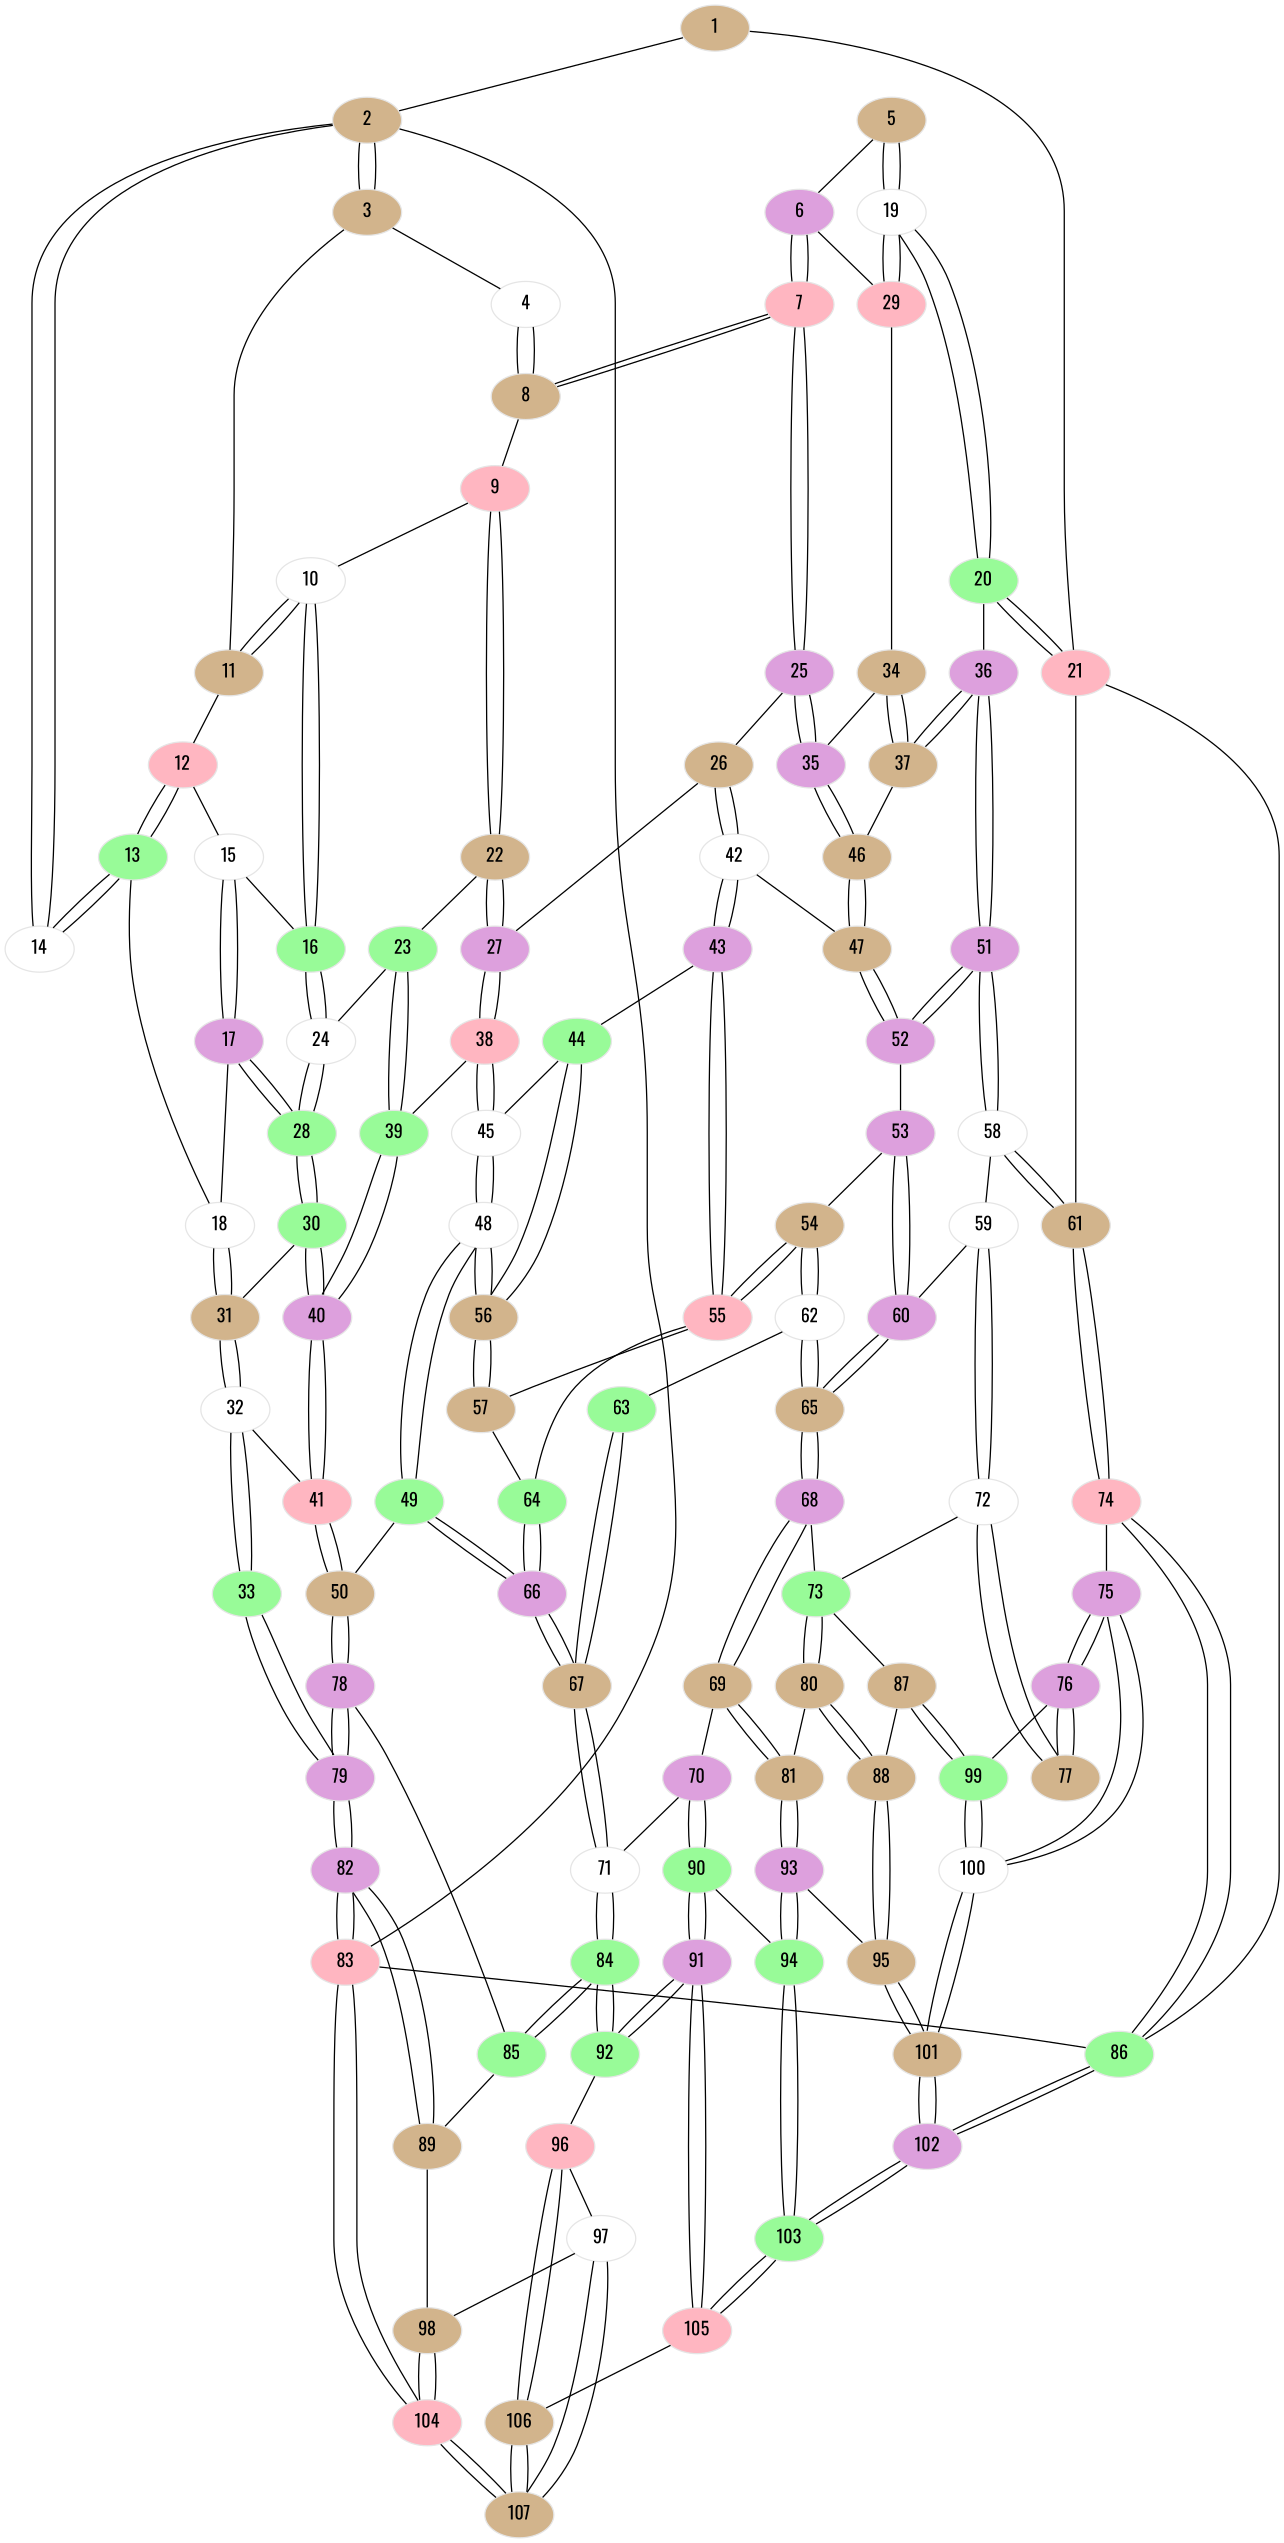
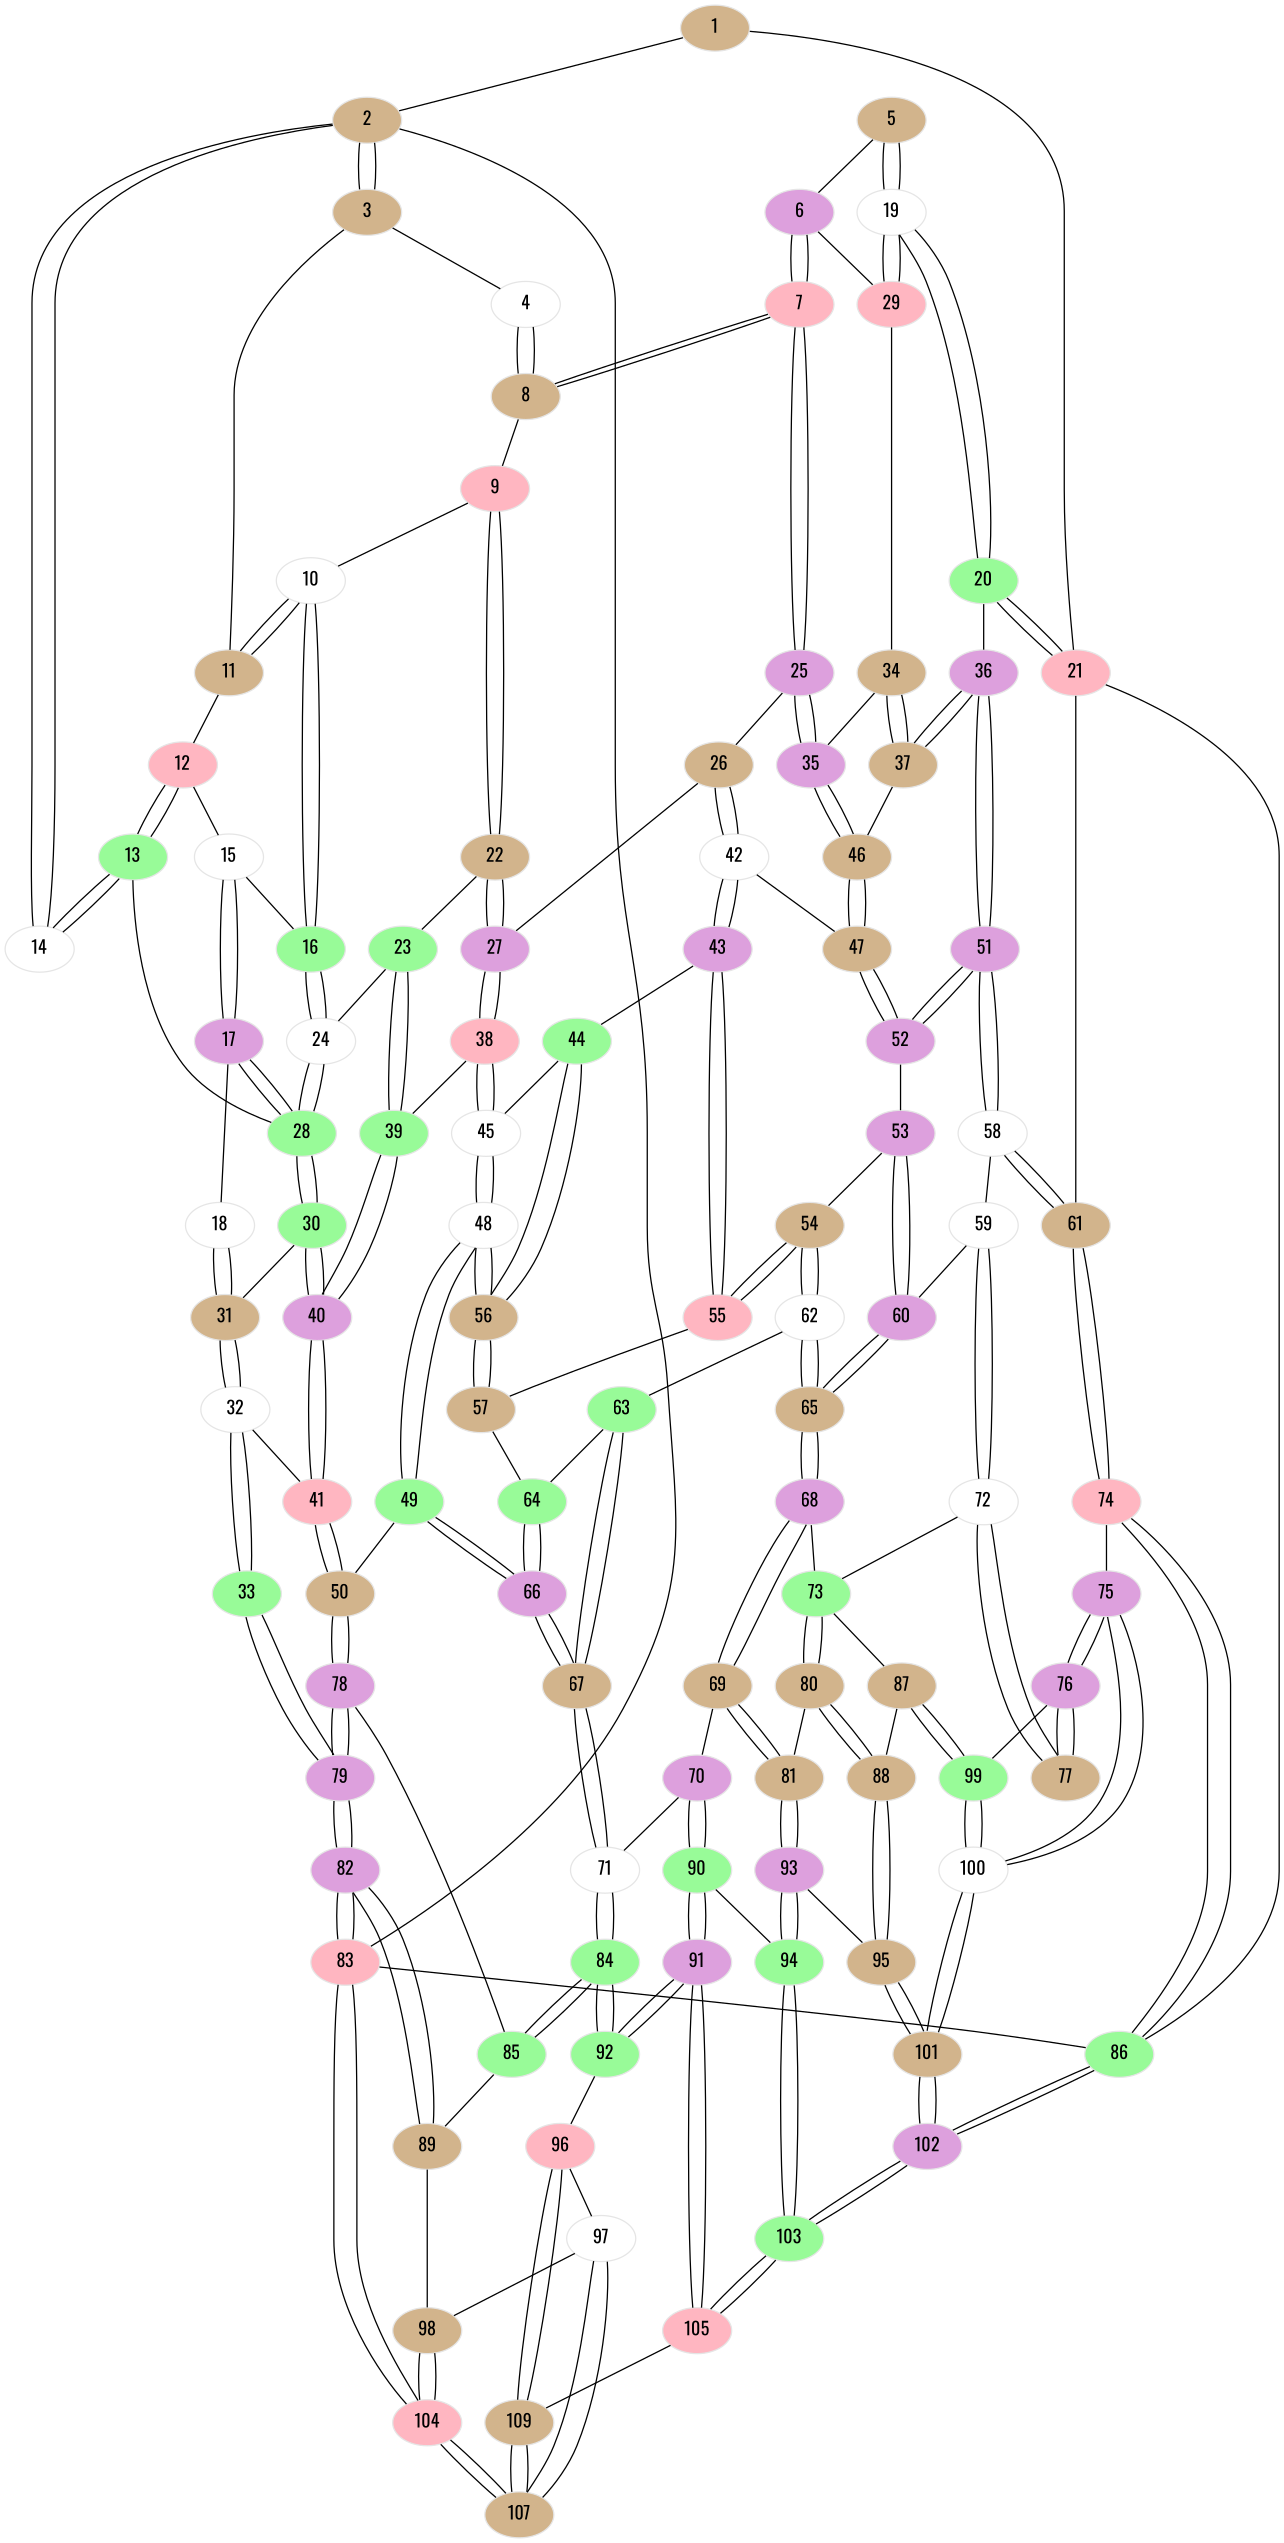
edge "13" -- "18": now "13" -- "28"
edge "55" -- "64": now "63" -- "64"
node "106": label "106" -> "109"
